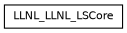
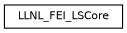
node "LLNL_LLNL_LSCore": label "LLNL_LLNL_LSCore" -> "LLNL_FEI_LSCore"
